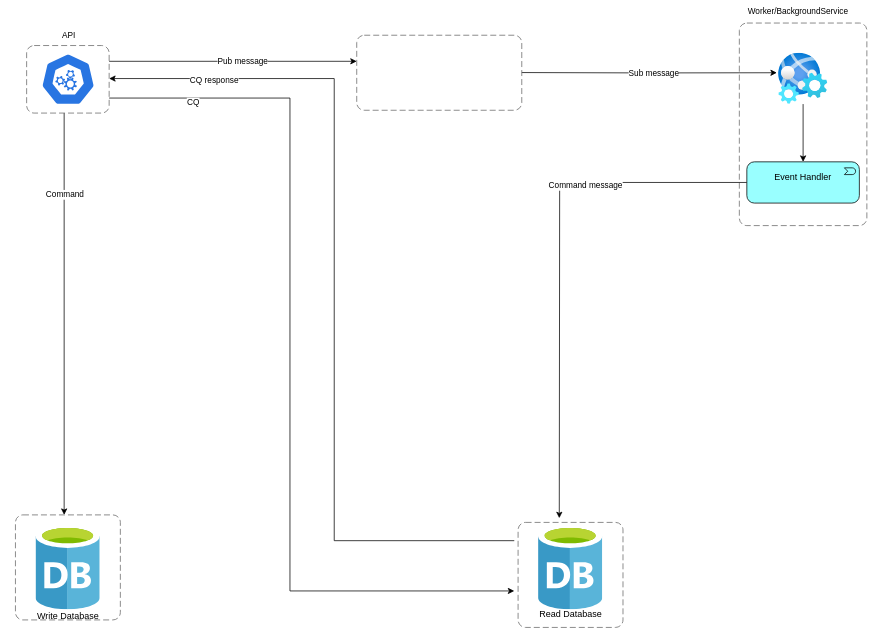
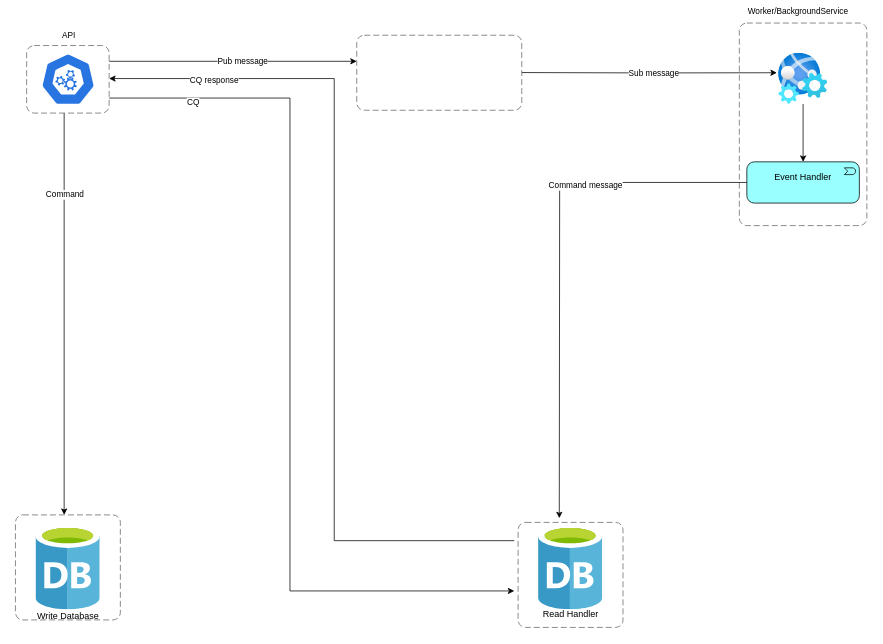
node "Read Database": label "Read Database" -> "Read Handler"
